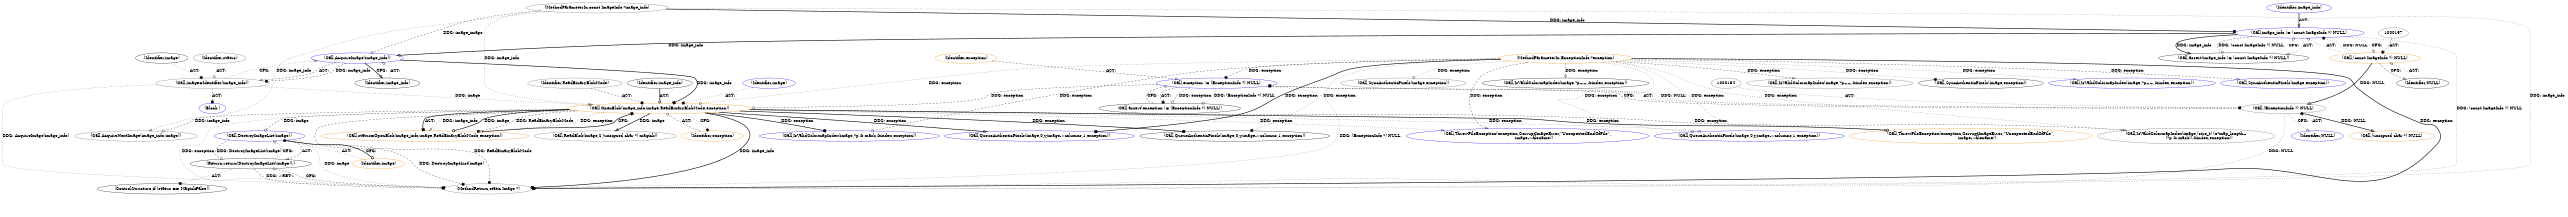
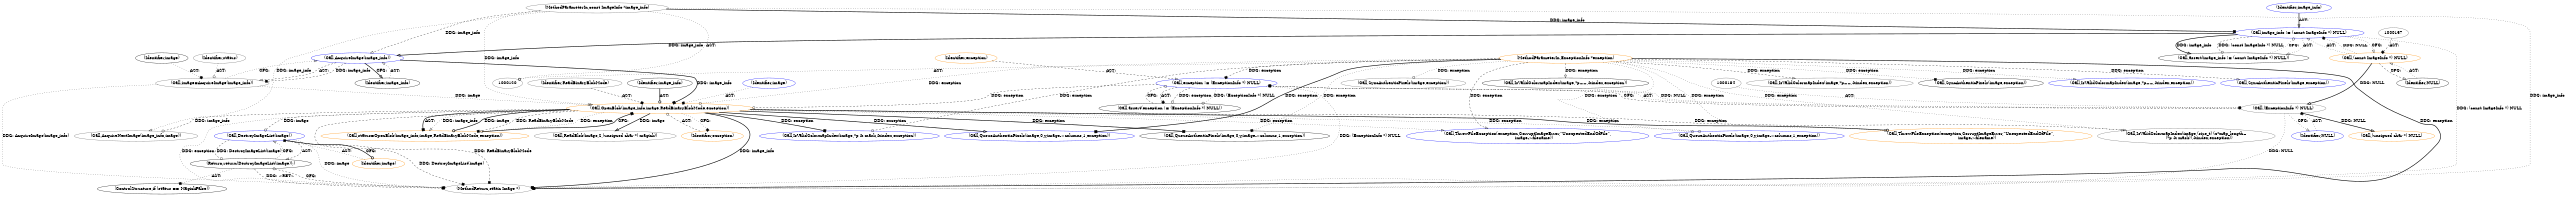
edge "(MethodParameterIn,const ImageInfo *image_info)" -> "(Call,AcquireImage(image_info))": label "DDG: image_image" -> "DDG: image_info"
node "(Call,image=Identifier(image_info))": label "(Call,image=Identifier(image_info))" -> "(Call,image=AcquireImage(image_info))"
node "1000120": added
node "(Block,)": removed
